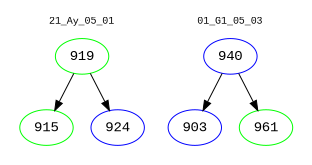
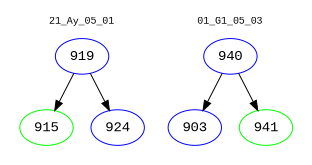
node "919": color green -> blue
node "961": label "961" -> "941"
